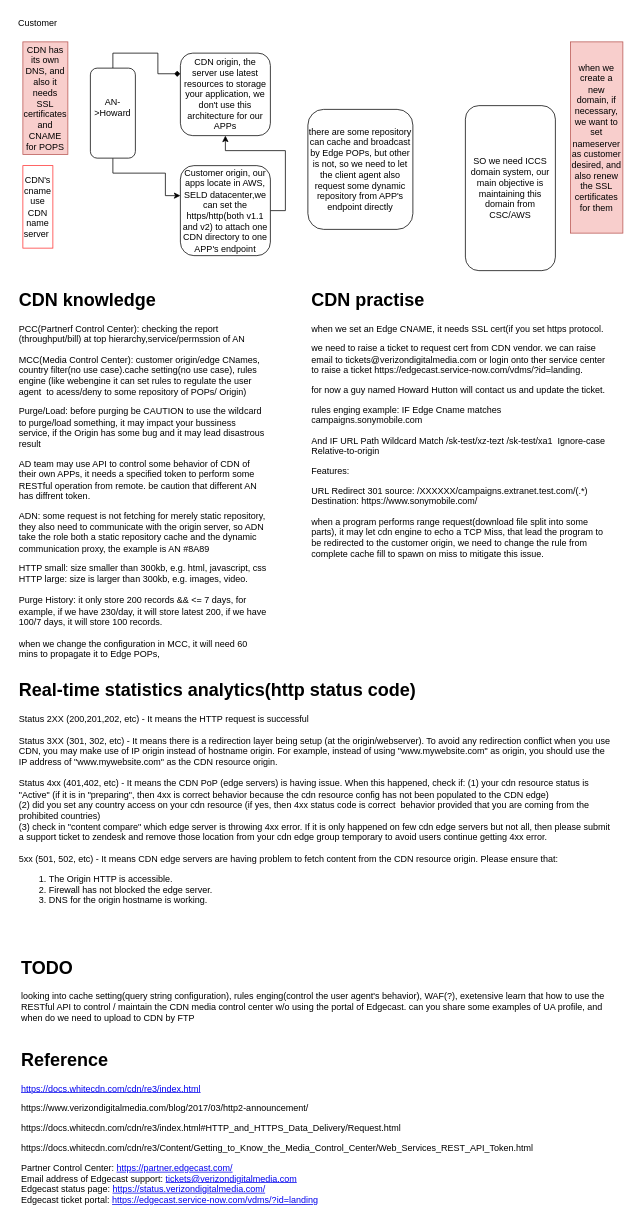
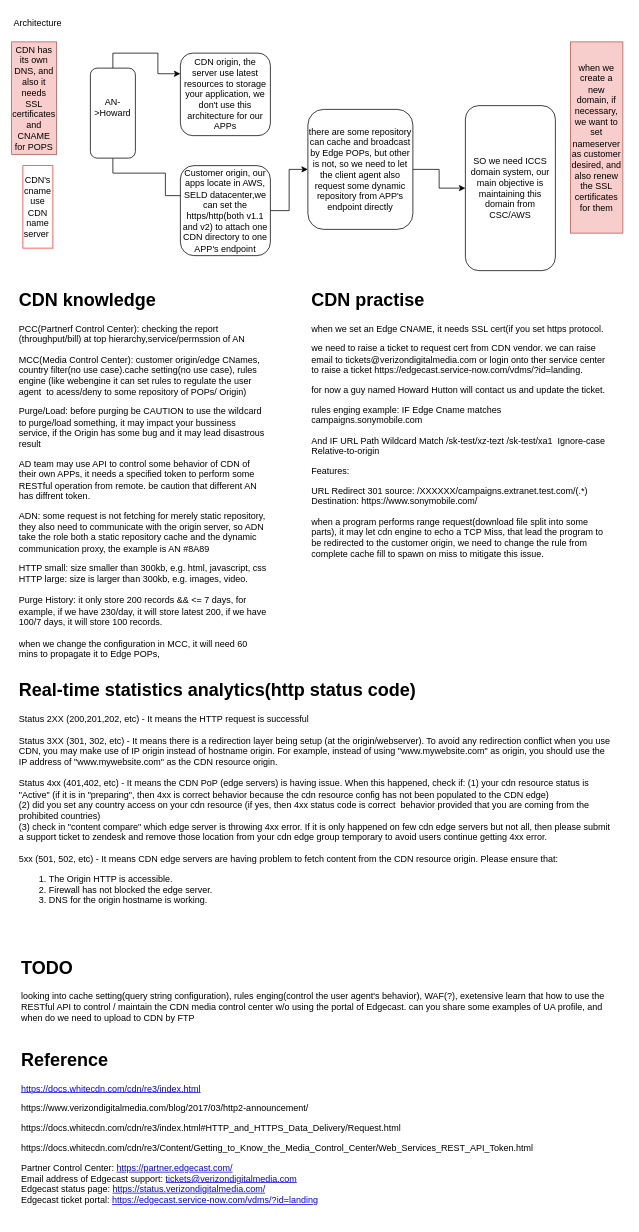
node "Customer": label "Customer" -> "Architecture"
edge "AN->Howard" -> "CDN origin, the server use latest resources to storage your application, we don't use this architecture for our APPs": arrowhead diamond -> classic
node "CDN has its own DNS, and also it needs SSL certificates and CNAME for POPS": moved (45, 98) -> (34, 98)
edge "Customer origin, our apps locate in AWS, SELD datacenter,we can set the https/http(both v1.1 and v2) to attach one CDN directory to one APP's endpoint" -> "CDN origin, the server use latest resources to storage your application, we don't use this architecture for our APPs": now "Customer origin, our apps locate in AWS, SELD datacenter,we can set the https/http(both v1.1 and v2) to attach one CDN directory to one APP's endpoint" -> "there are some repository can cache and broadcast by Edge POPs, but other is not, so we need to let the client agent also request some dynamic repository from APP's endpoint directly"
edge "there are some repository can cache and broadcast by Edge POPs, but other is not, so we need to let the client agent also request some dynamic repository from APP's endpoint directly" -> "SO we need ICCS domain system, our main objective is maintaining this domain from CSC/AWS": added
edge "AN->Howard" -> "Customer origin, our apps locate in AWS, SELD datacenter,we can set the https/http(both v1.1 and v2) to attach one CDN directory to one APP's endpoint": arrowhead classic -> none
